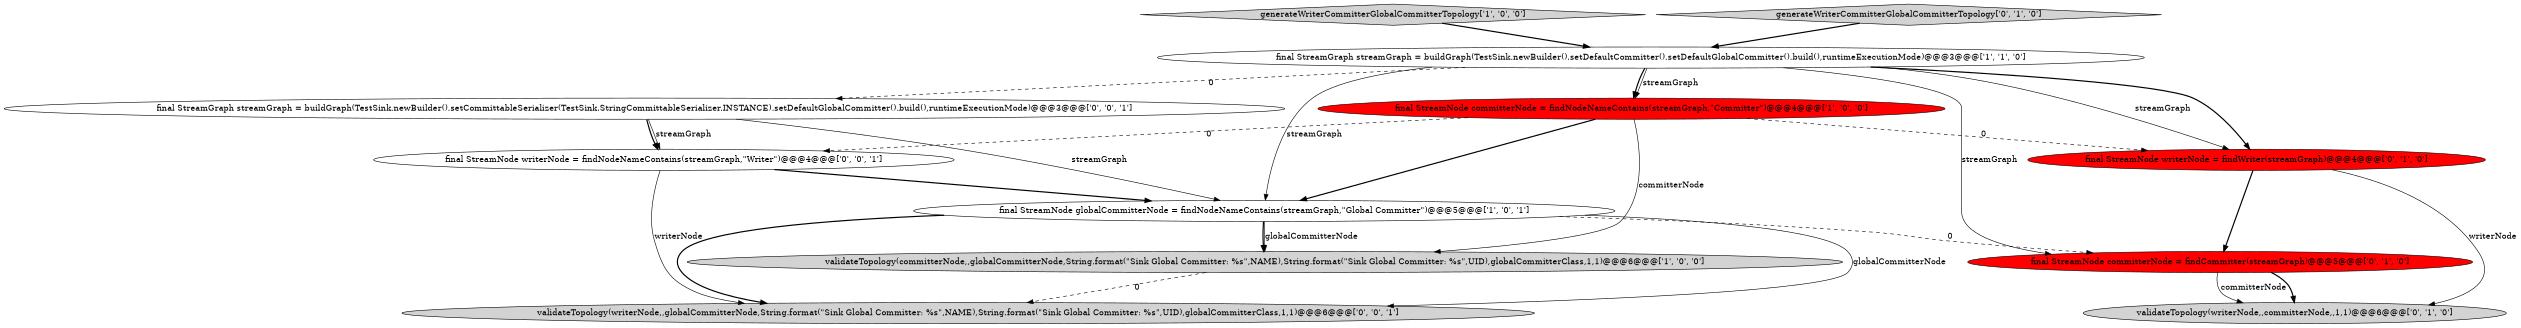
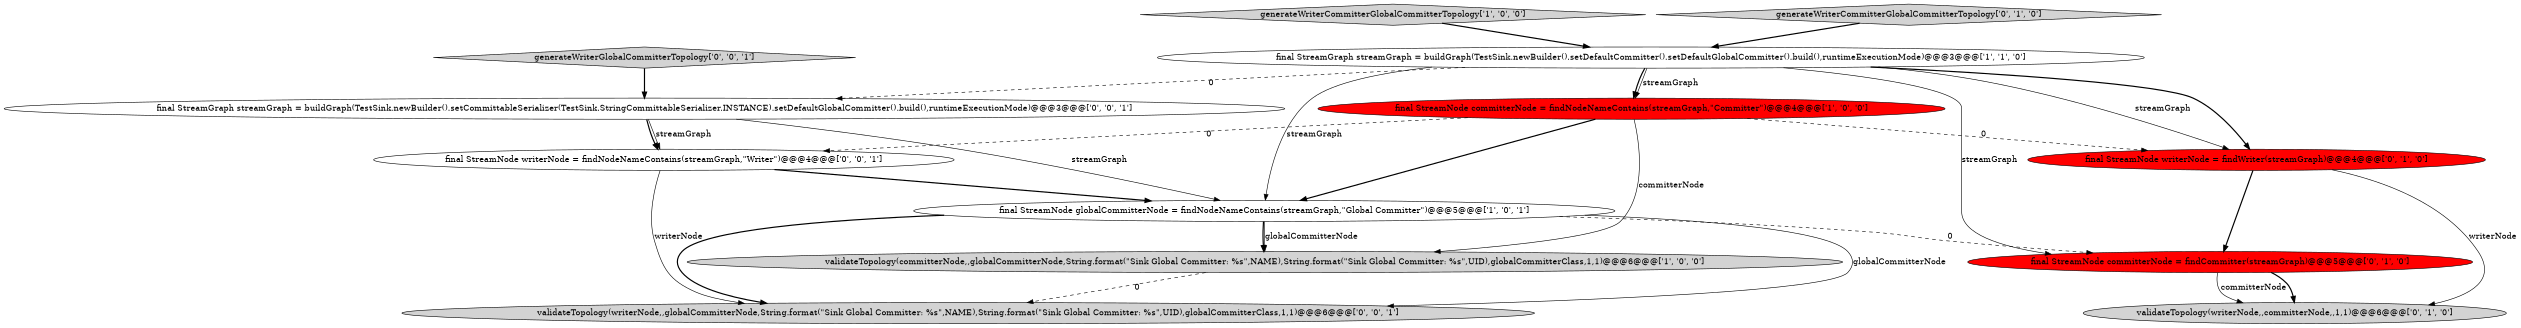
node "generateWriterGlobalCommitterTopology['0', '0', '1']": added
